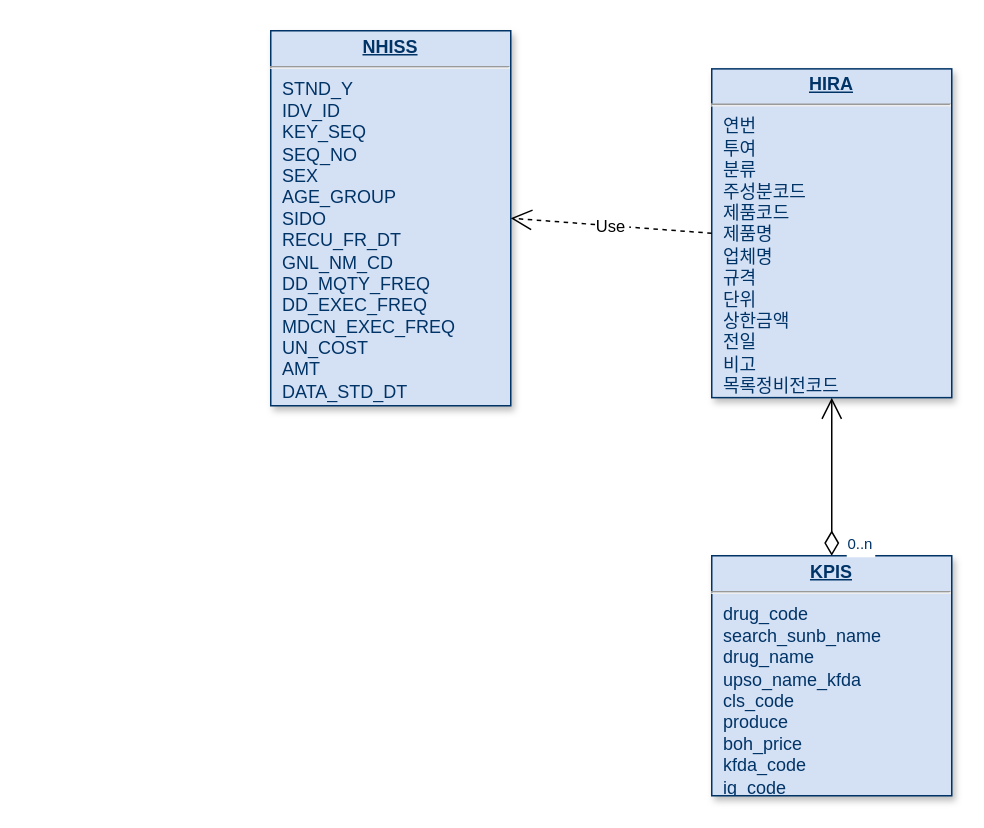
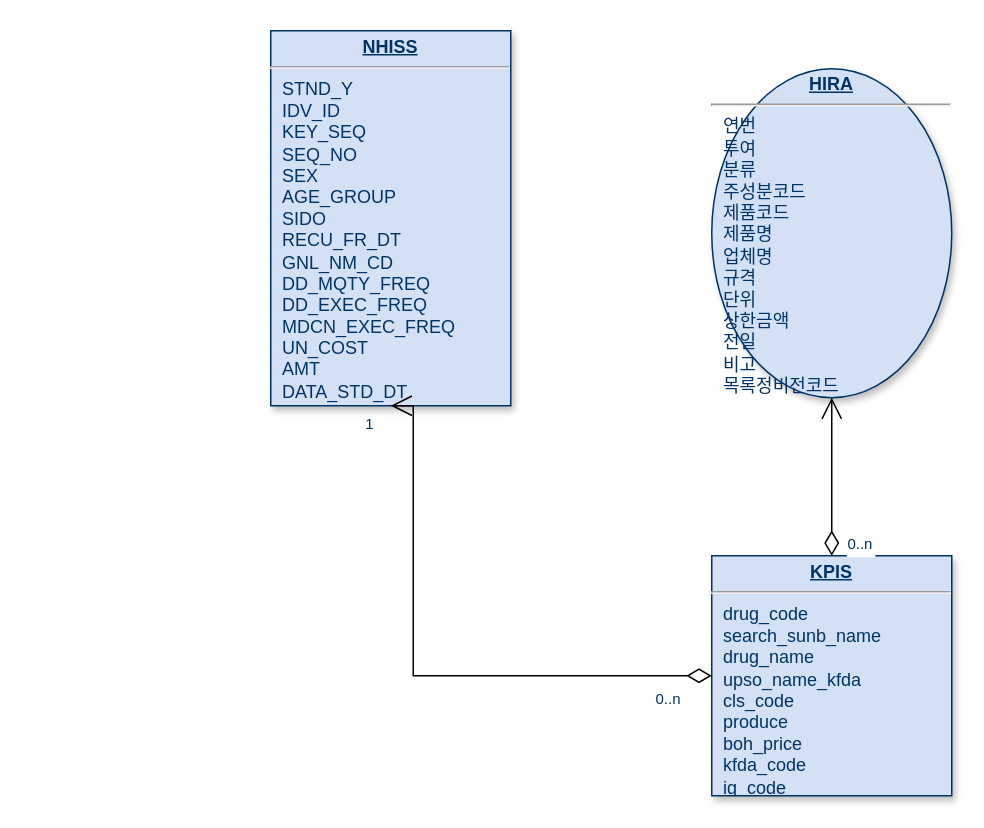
edge "HIRA 연번 투여 분류 주성분코드 제품코드 제품명 업체명 규격 단위 상한금액 전일 비고 목록정비전코드" -> "NHISS STND_Y IDV_ID KEY_SEQ SEQ_NO SEX AGE_GROUP SIDO RECU_FR_DT GNL_NM_CD DD_MQTY_FREQ DD_EXEC_FREQ MDCN_EXEC_FREQ UN_COST AMT DATA_STD_DT": removed, label "Use"
node "HIRA 연번 투여 분류 주성분코드 제품코드 제품명 업체명 규격 단위 상한금액 전일 비고 목록정비전코드": shape rectangle -> ellipse
edge "NHISS STND_Y IDV_ID KEY_SEQ SEQ_NO SEX AGE_GROUP SIDO RECU_FR_DT GNL_NM_CD DD_MQTY_FREQ DD_EXEC_FREQ MDCN_EXEC_FREQ UN_COST AMT DATA_STD_DT" -- "KPIS drug_code search_sunb_name drug_name upso_name_kfda cls_code produce boh_price kfda_code ig_code": added, labels "1", "0..n"
